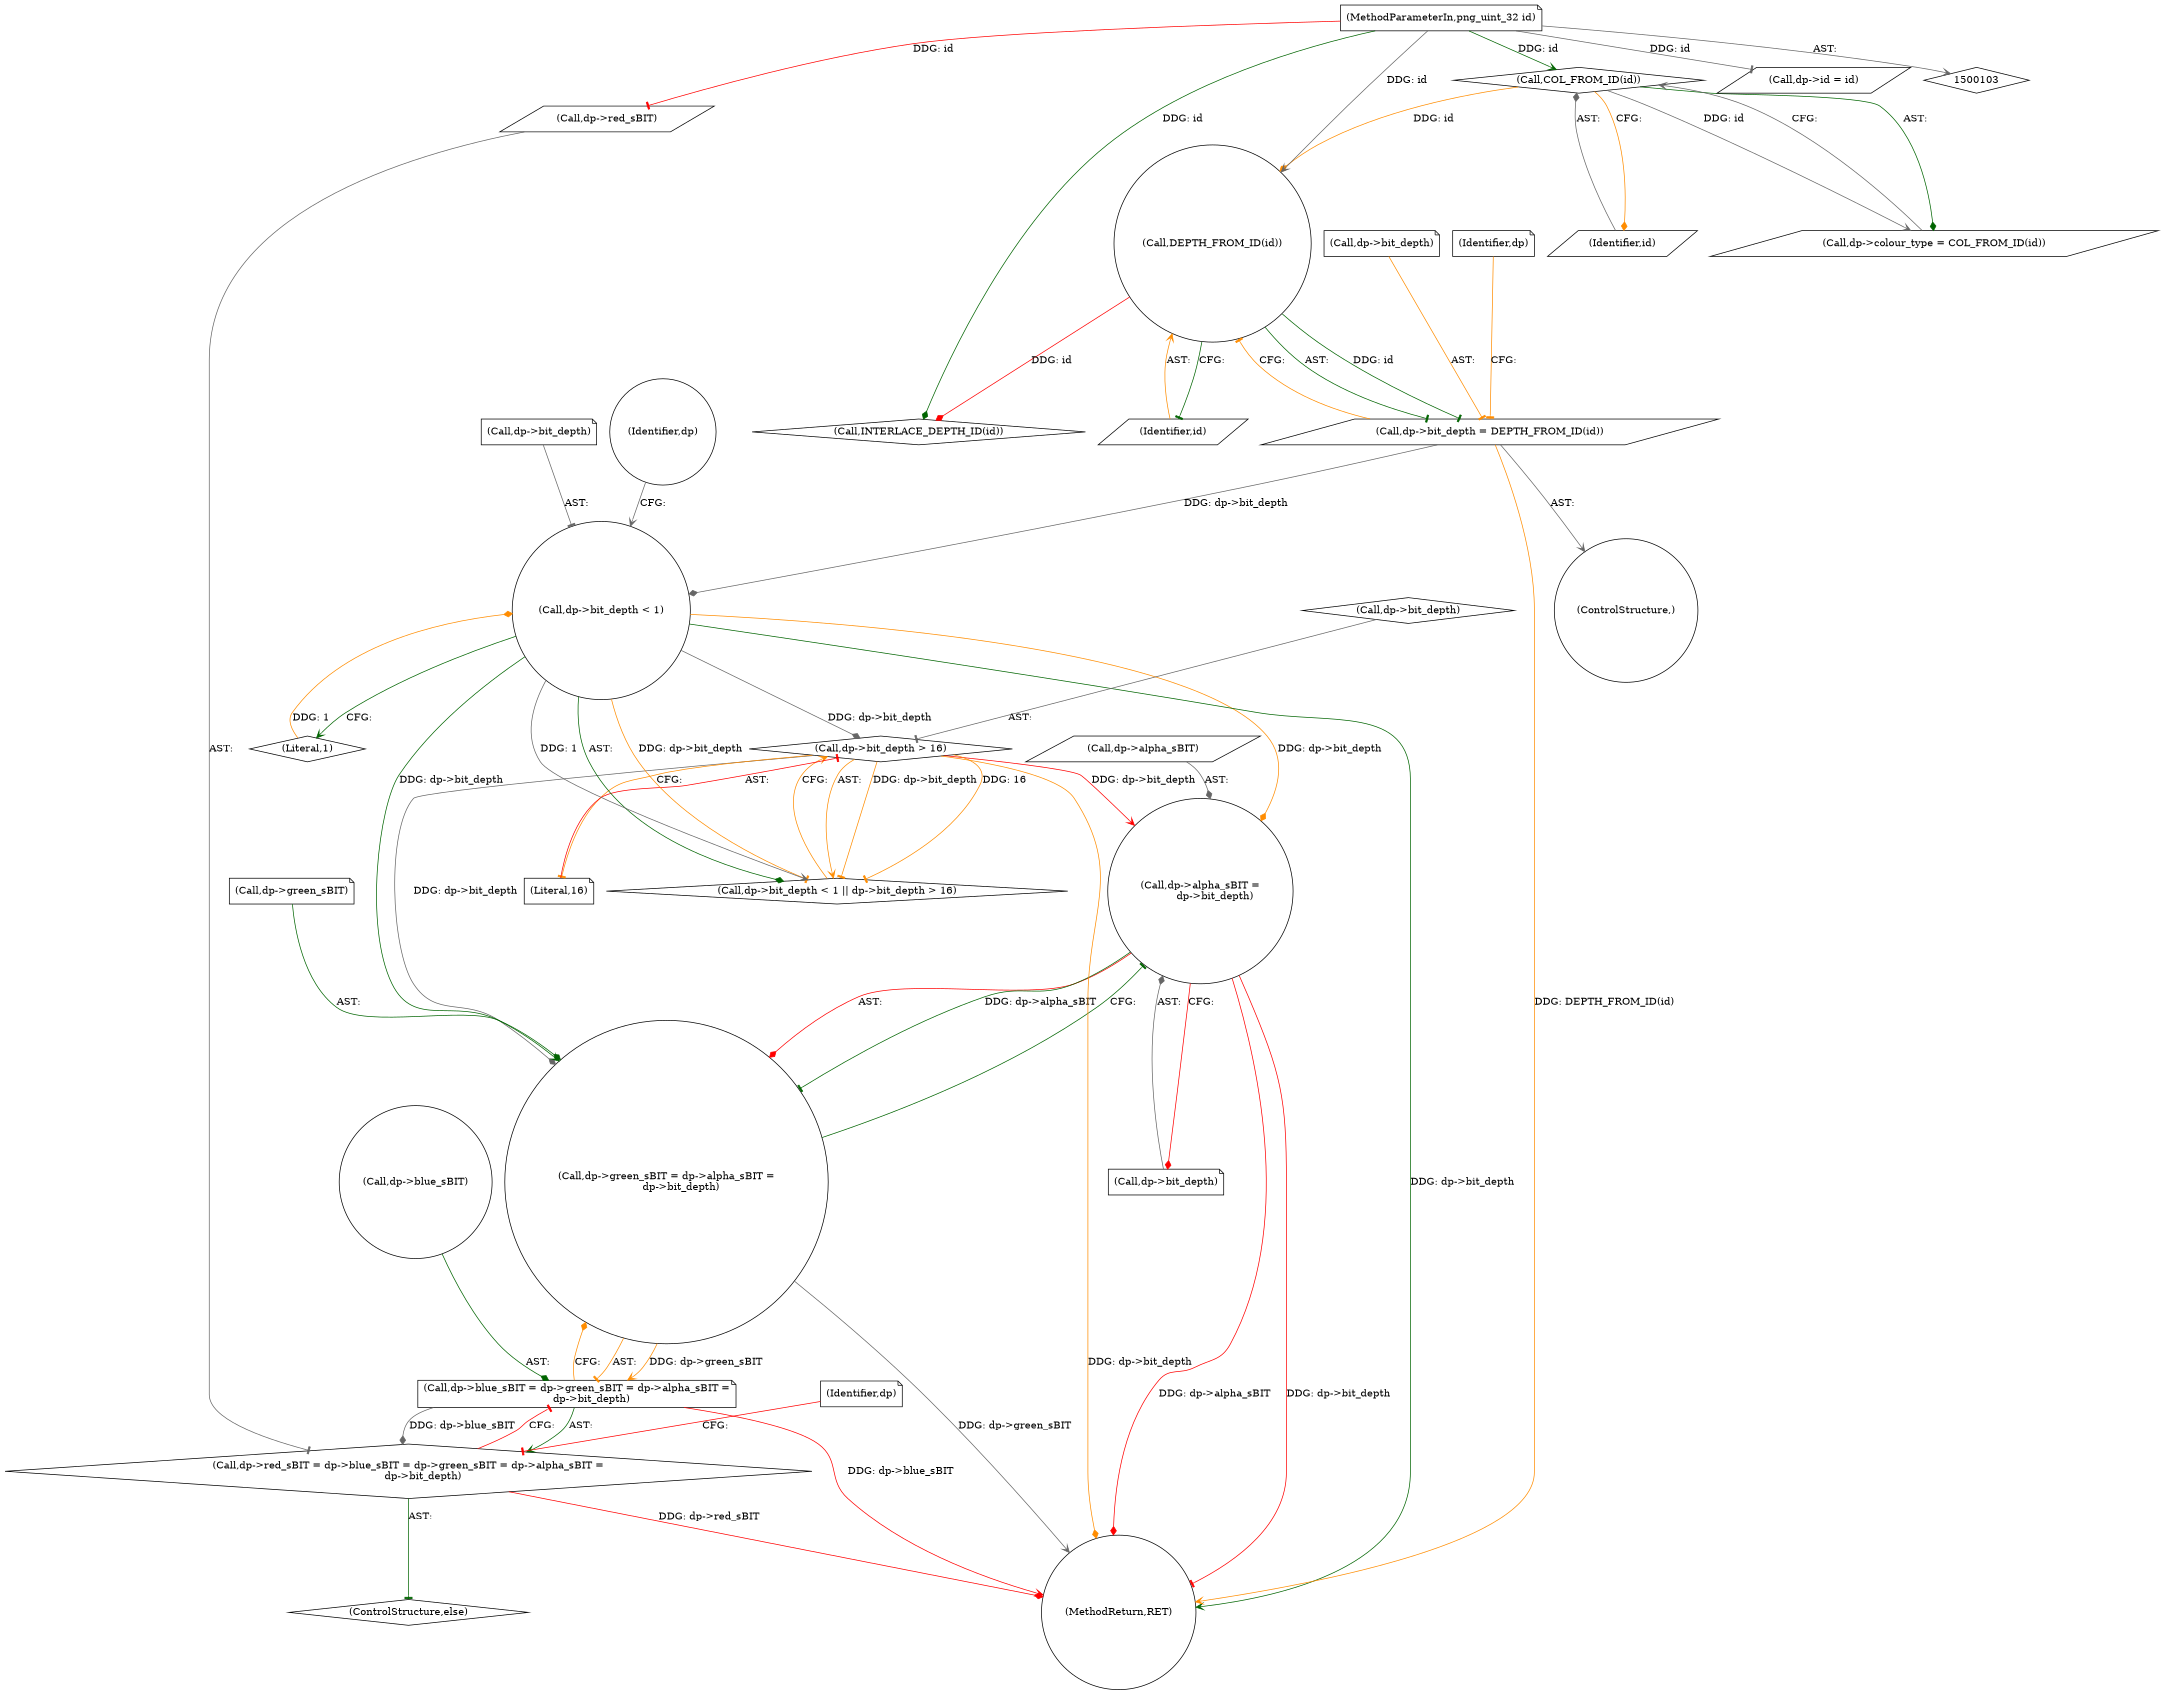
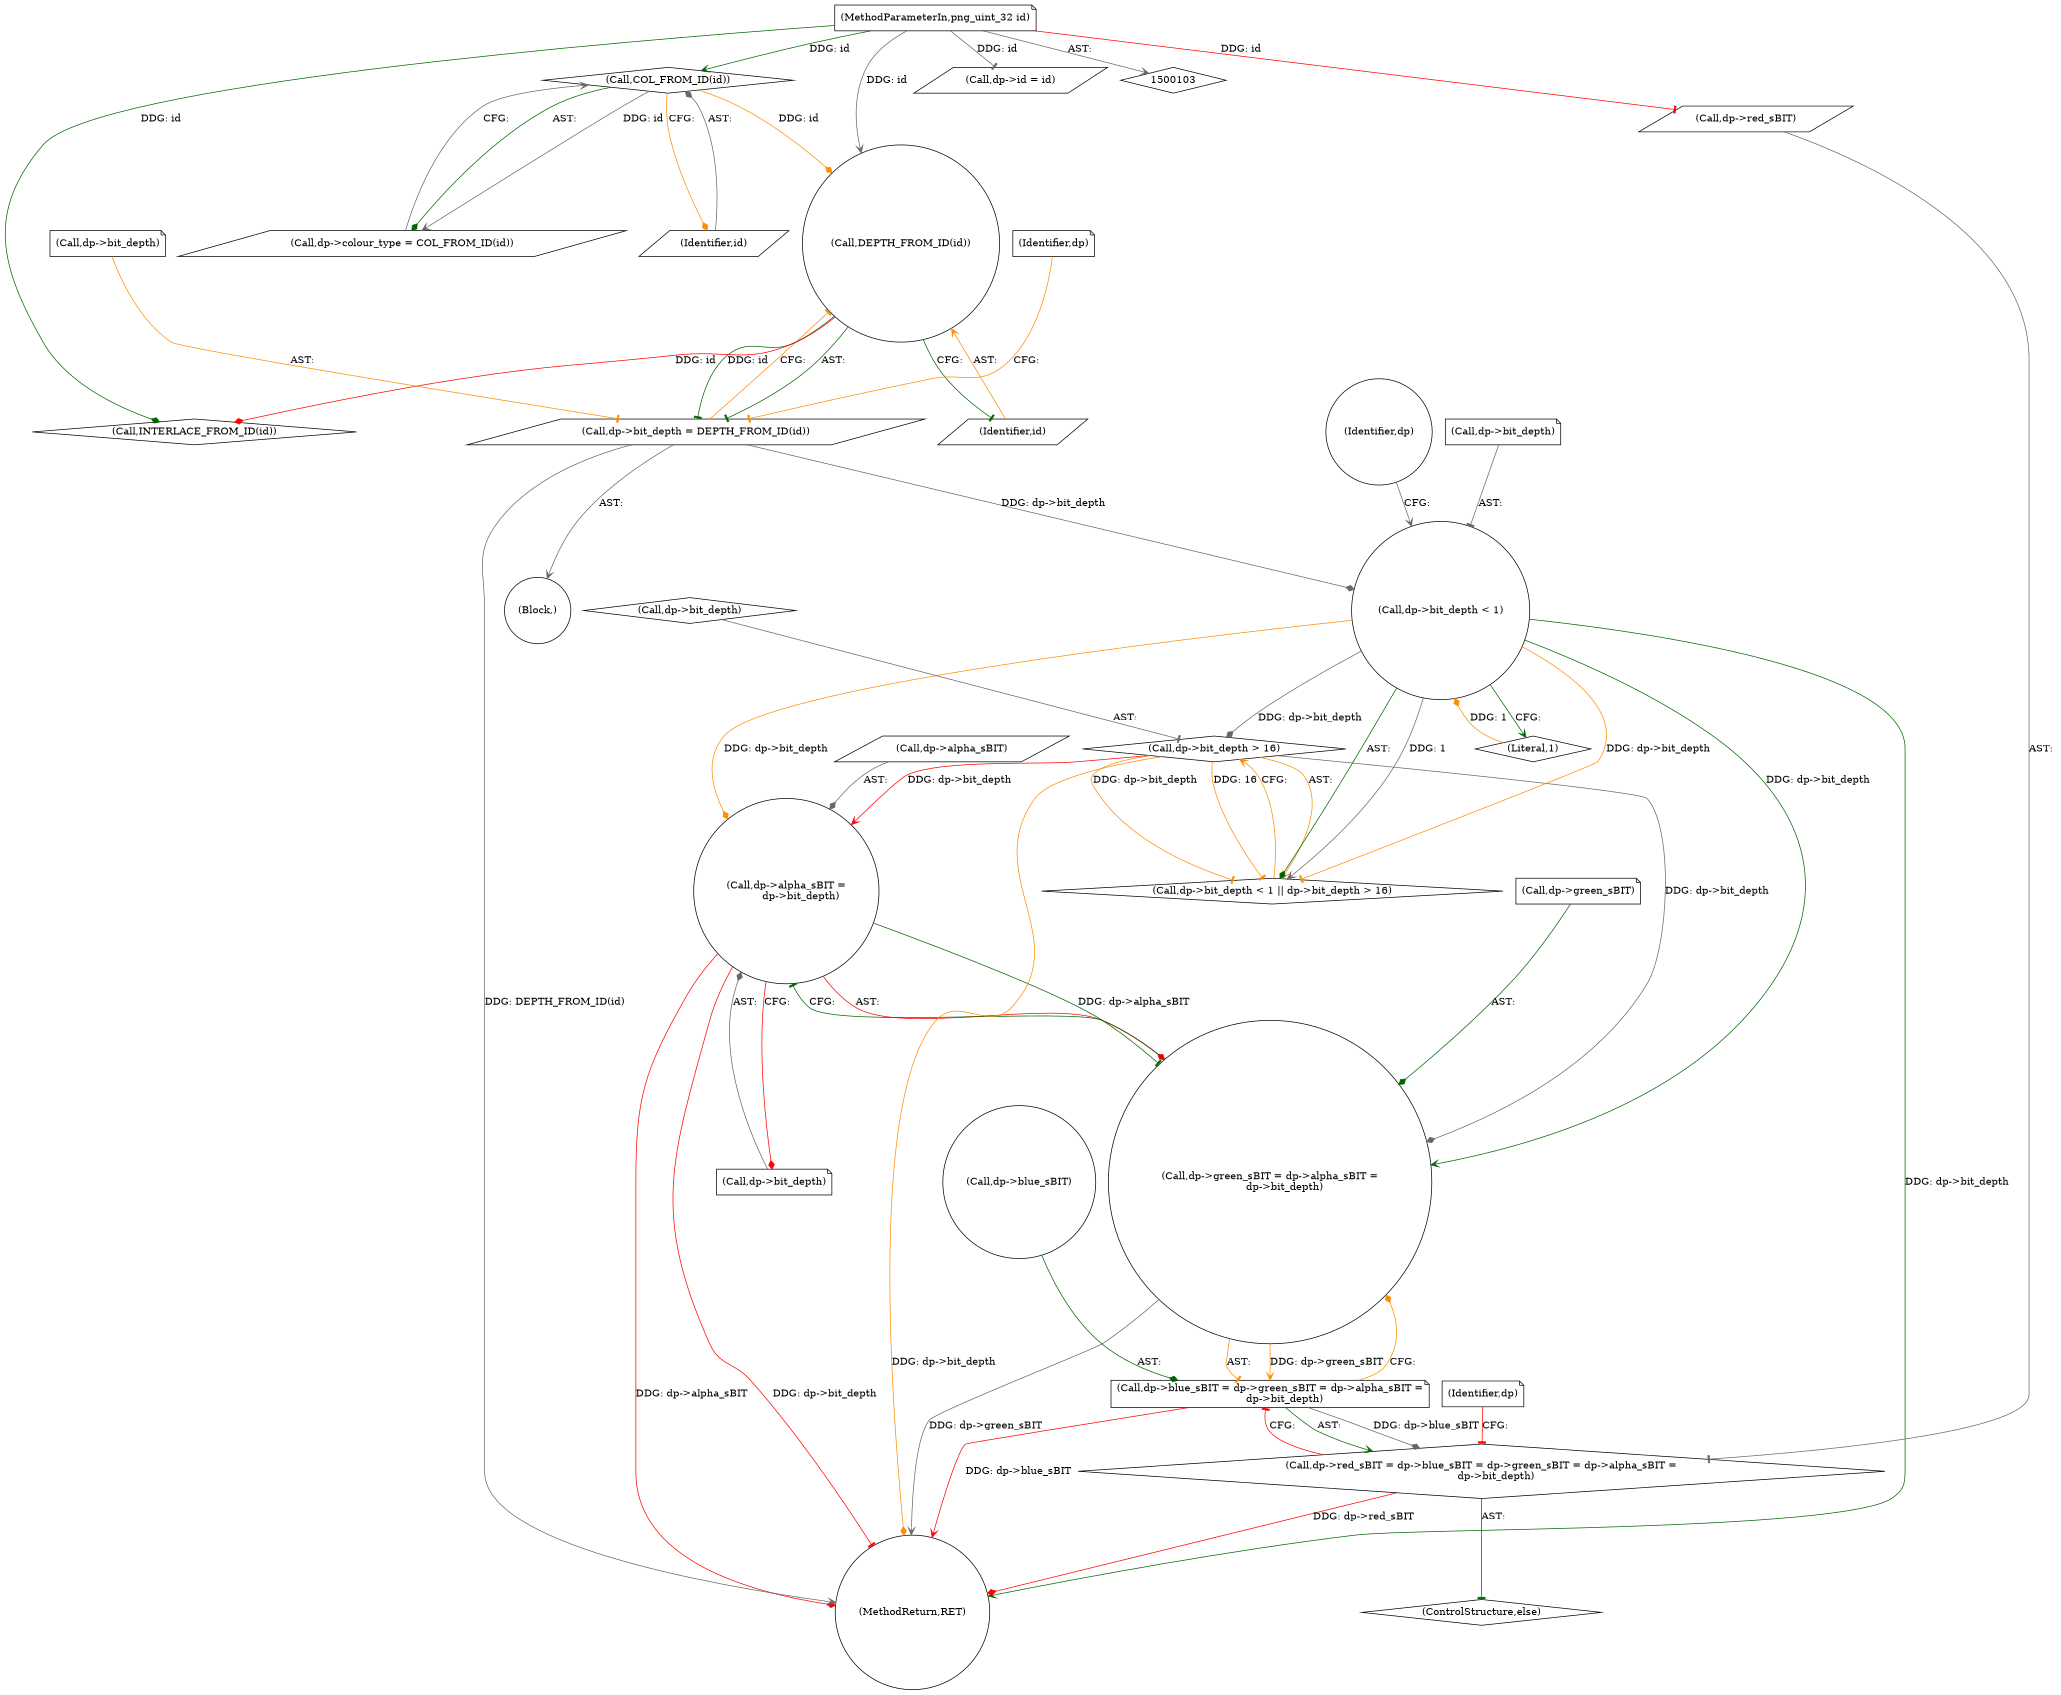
node "(Call,INTERLACE_DEPTH_ID(id))": label "(Call,INTERLACE_DEPTH_ID(id))" -> "(Call,INTERLACE_FROM_ID(id))"
node "(ControlStructure,)": label "(ControlStructure,)" -> "(Block,)"
node "(Literal,16)": removed
edge "(Call,dp->bit_depth = DEPTH_FROM_ID(id))" -> "(MethodReturn,RET)": color darkorange -> gray40
